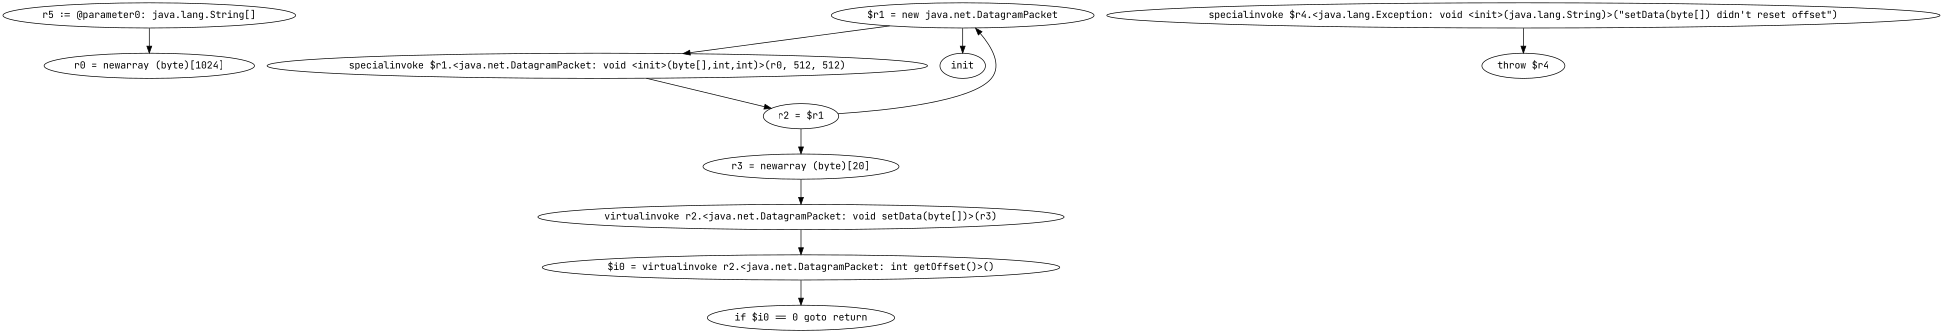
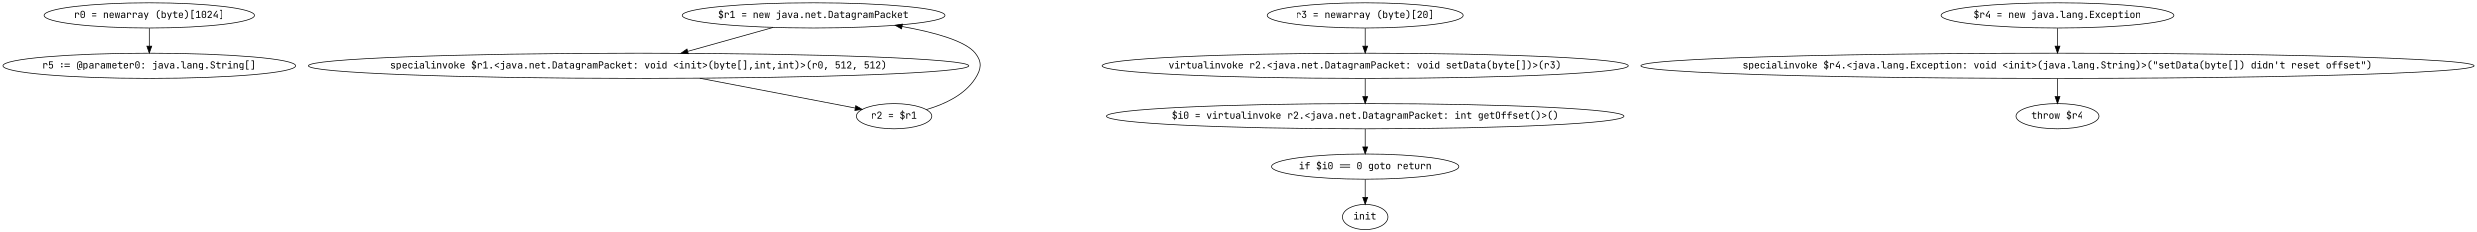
node "$r4 = new java.lang.Exception": added
edge "r5 := @parameter0: java.lang.String[]" -> "r0 = newarray (byte)[1024]": reversed
edge "$r1 = new java.net.DatagramPacket" -> "init": now "if $i0 == 0 goto return" -> "init"
edge "r2 = $r1" -> "r3 = newarray (byte)[20]": removed
